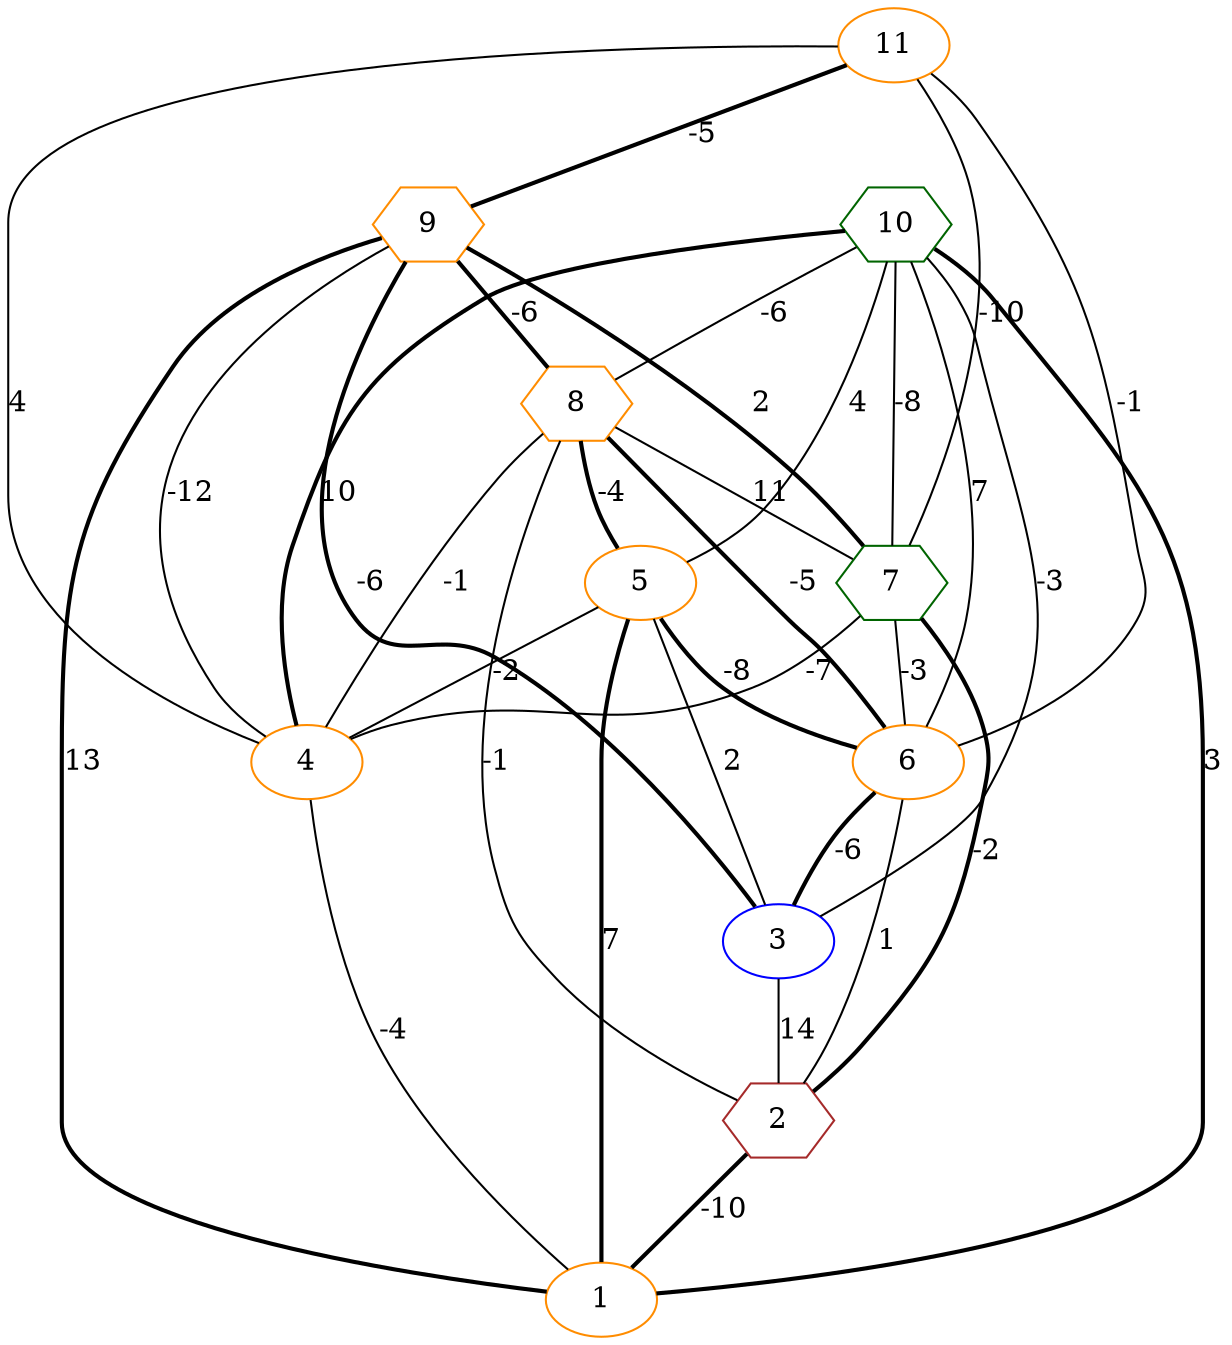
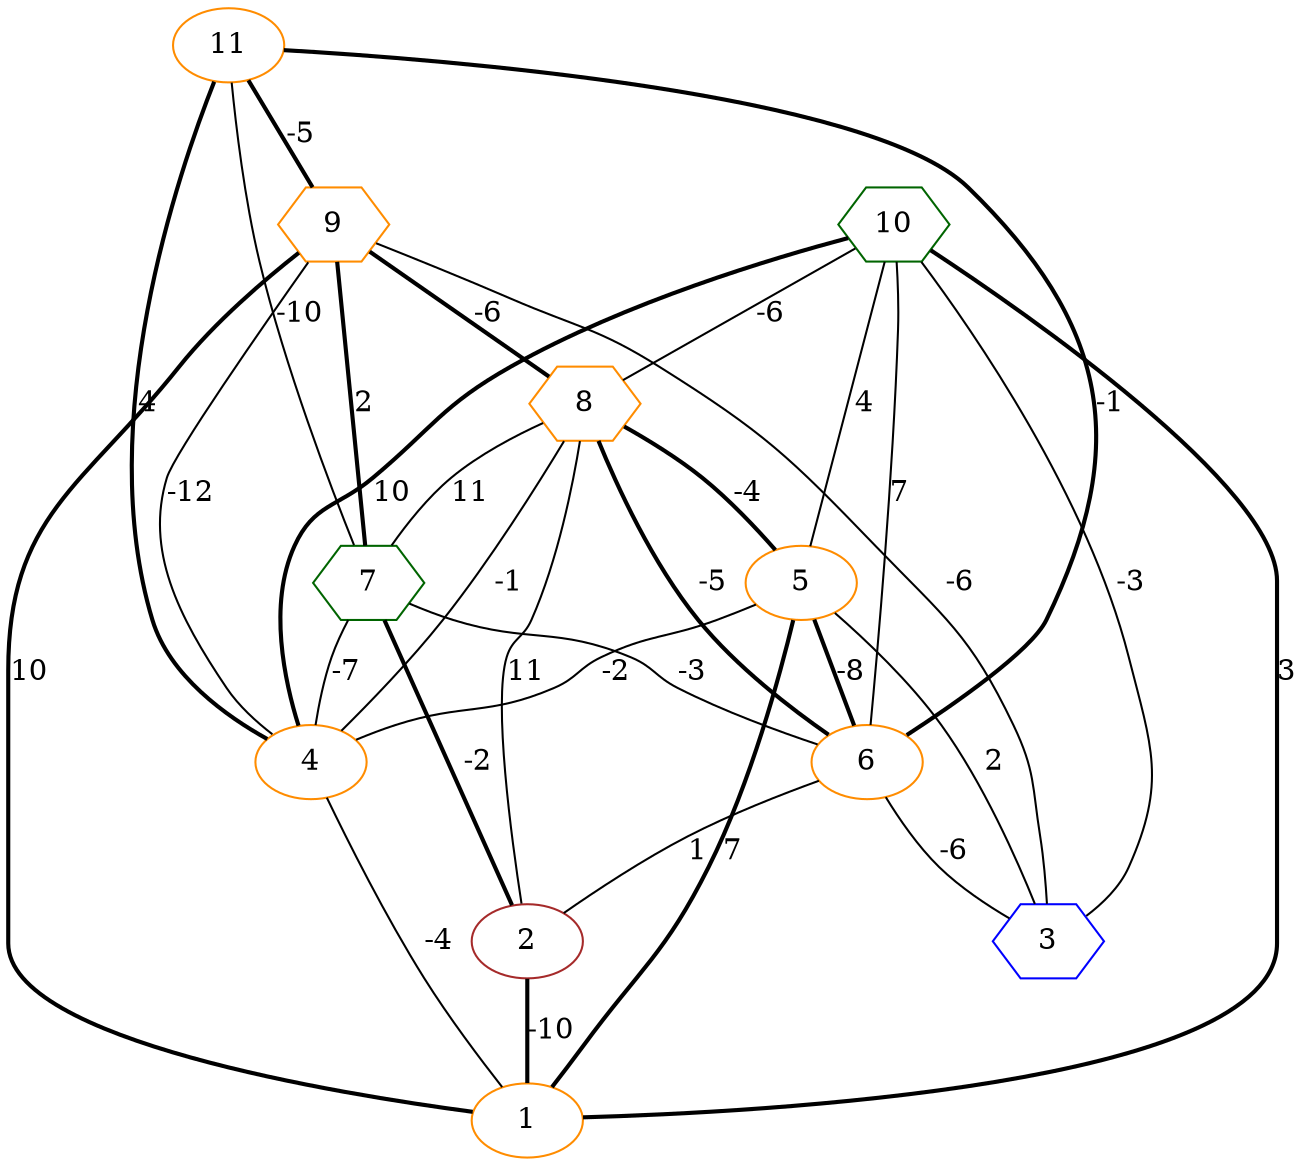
edge "11" -- "4": style solid -> bold
edge "10" -- "7": removed, label "-8"
edge "11" -- "6": style solid -> bold
edge "9" -- "3": style bold -> solid
edge "9" -- "1": label "13" -> "10"
edge "8" -- "2": label "-1" -> "11"
edge "6" -- "3": style bold -> solid
node "3": shape ellipse -> hexagon
edge "3" -- "2": removed, label "14"
node "2": shape hexagon -> ellipse
